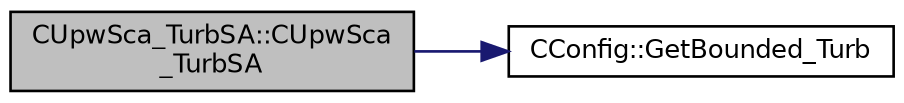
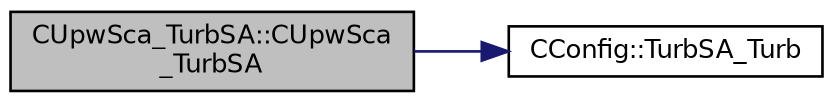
node "CConfig::GetBounded_Turb": label "CConfig::GetBounded_Turb" -> "CConfig::TurbSA_Turb"
